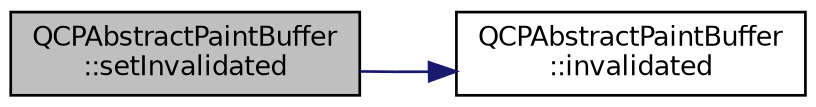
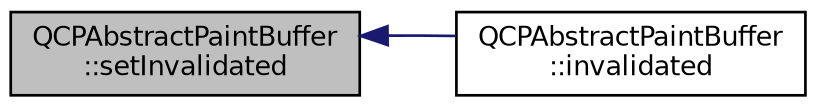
edge "QCPAbstractPaintBuffer ::setInvalidated" -> "QCPAbstractPaintBuffer ::invalidated": reversed
